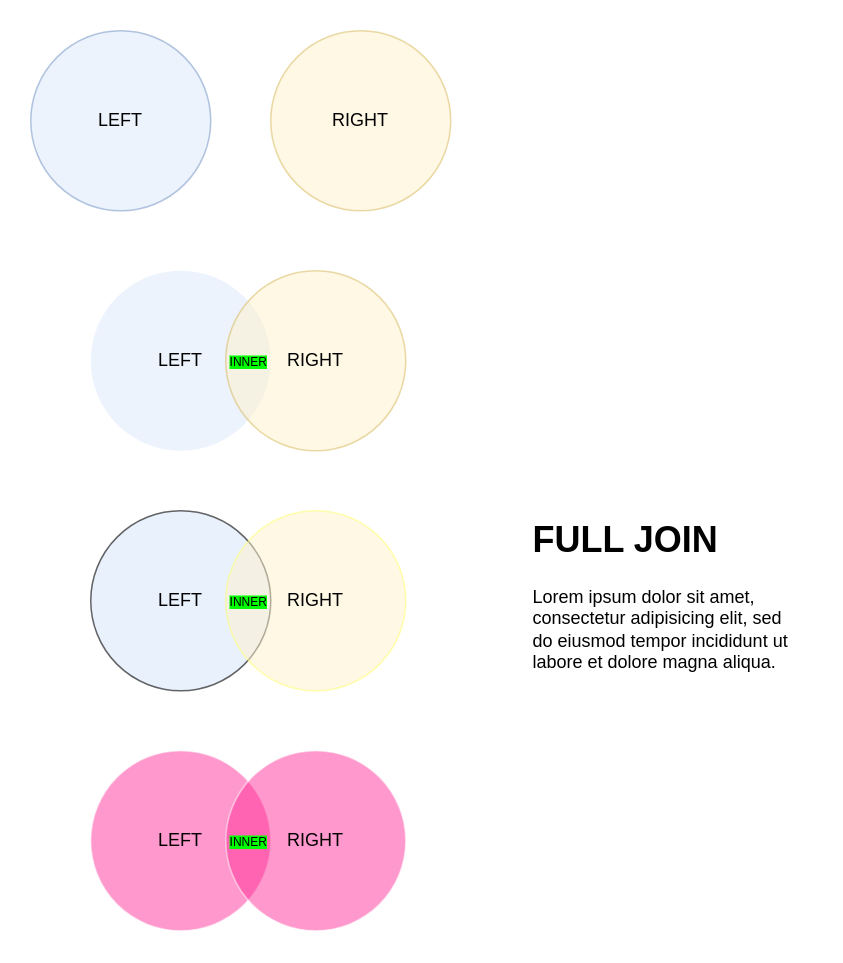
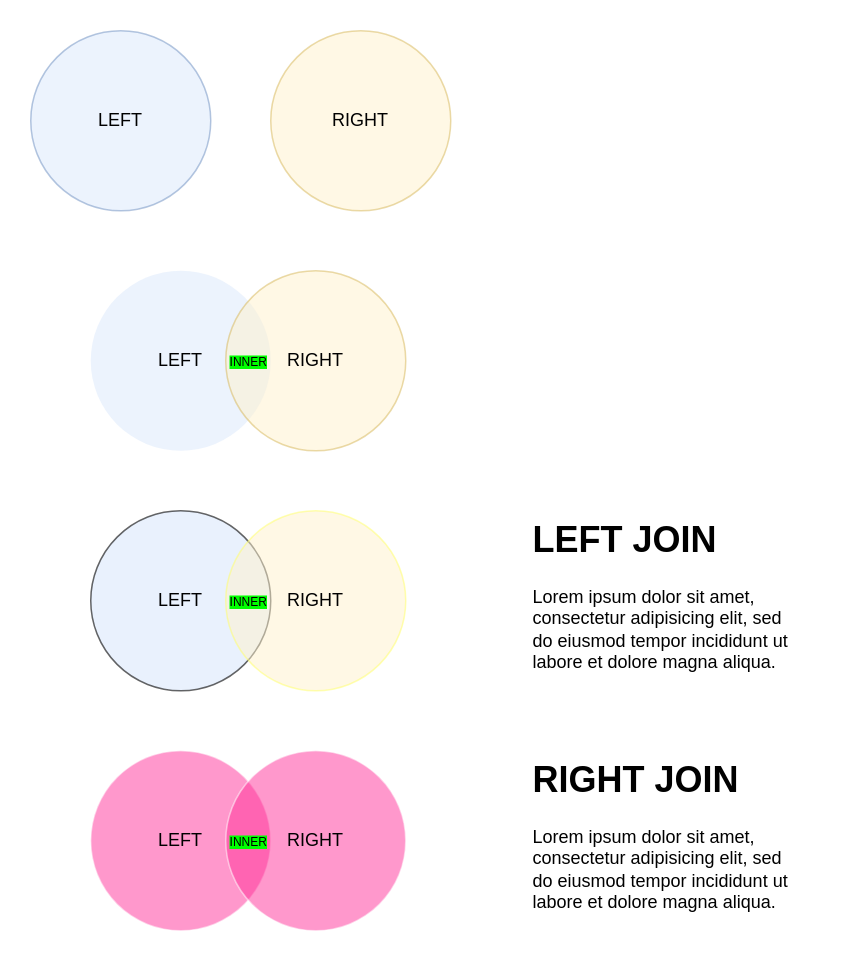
node "FULL JOINLorem ipsum dolor sit amet, consectetur adipisicing elit, sed do eiusmod tempor incididunt ut labore et dolore magna aliqua.": label "FULL JOINLorem ipsum dolor sit amet, consectetur adipisicing elit, sed do eiusmod tempor incididunt ut labore et dolore magna aliqua." -> "LEFT JOINLorem ipsum dolor sit amet, consectetur adipisicing elit, sed do eiusmod tempor incididunt ut labore et dolore magna aliqua."
node "RIGHT JOINLorem ipsum dolor sit amet, consectetur adipisicing elit, sed do eiusmod tempor incididunt ut labore et dolore magna aliqua.": added
